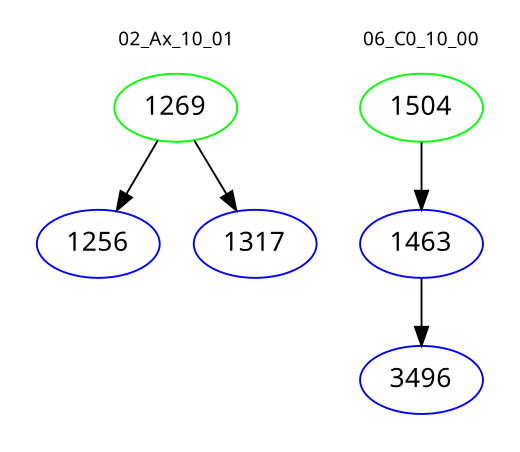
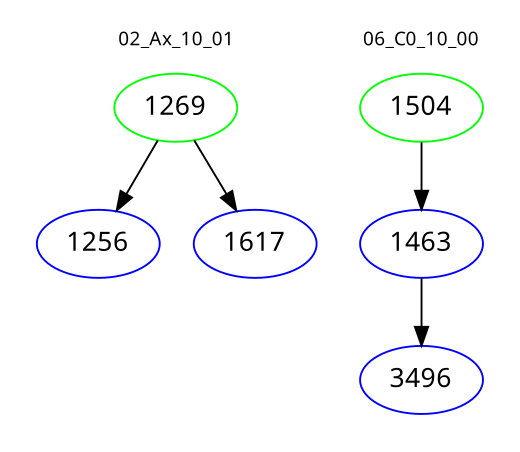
node "1317": label "1317" -> "1617"
